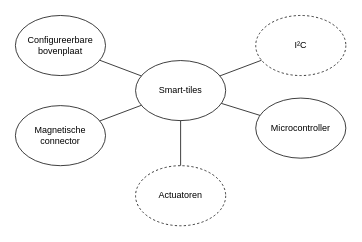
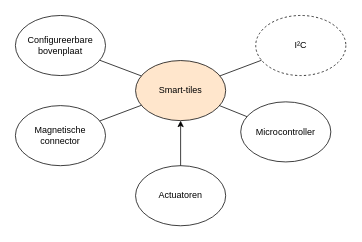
node "Smart-tiles": fillcolor #ffffff -> #ffe6cc
edge "Smart-tiles" -- "Actuatoren": arrowhead none -> classic
node "Microcontroller": moved (300, 128) -> (285, 132)
node "Actuatoren": style dashed -> solid
